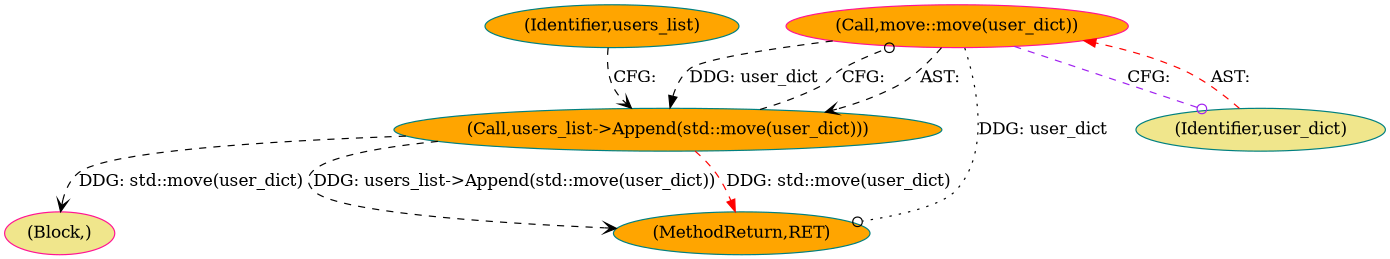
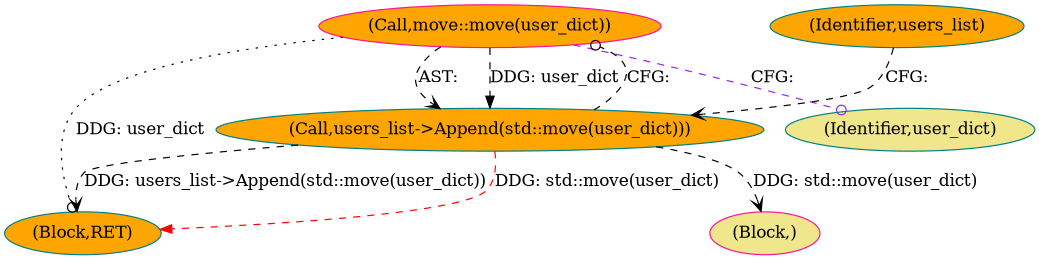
edge "(Identifier,user_dict)" -> "(Call,move::move(user_dict))": removed, label "AST:"
node "(MethodReturn,RET)": label "(MethodReturn,RET)" -> "(Block,RET)"
